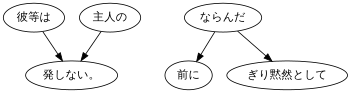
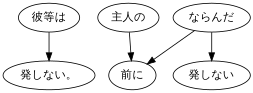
edge "主人の" -> "発しない。": now "主人の" -> "前に"
node "ぎり黙然として": label "ぎり黙然として" -> "発しない"
